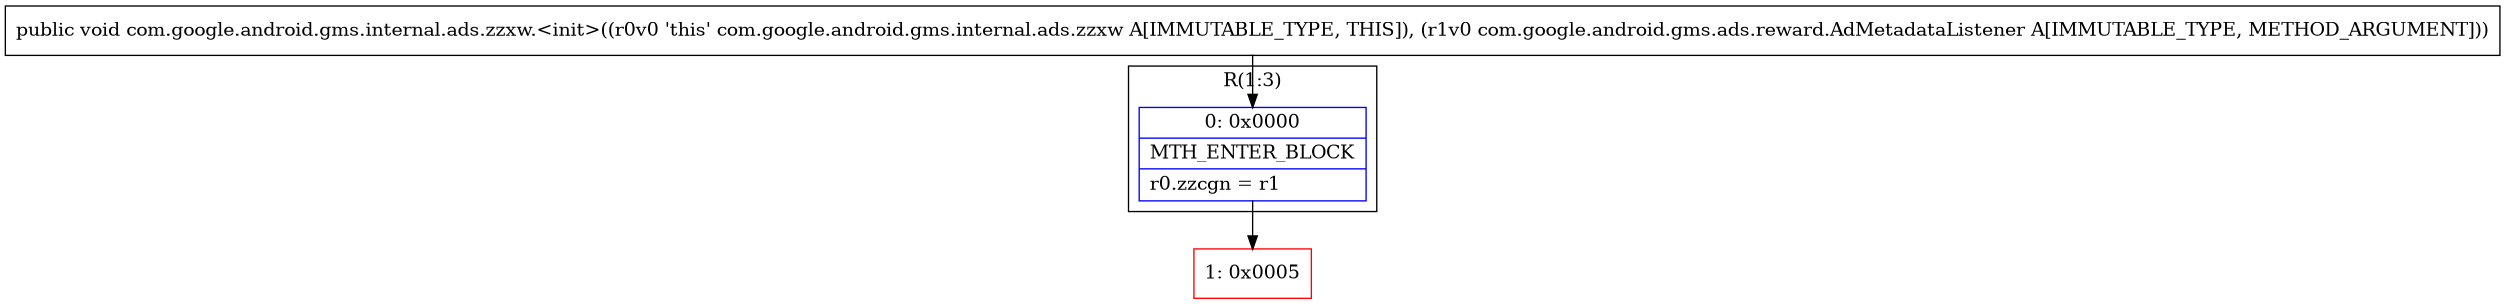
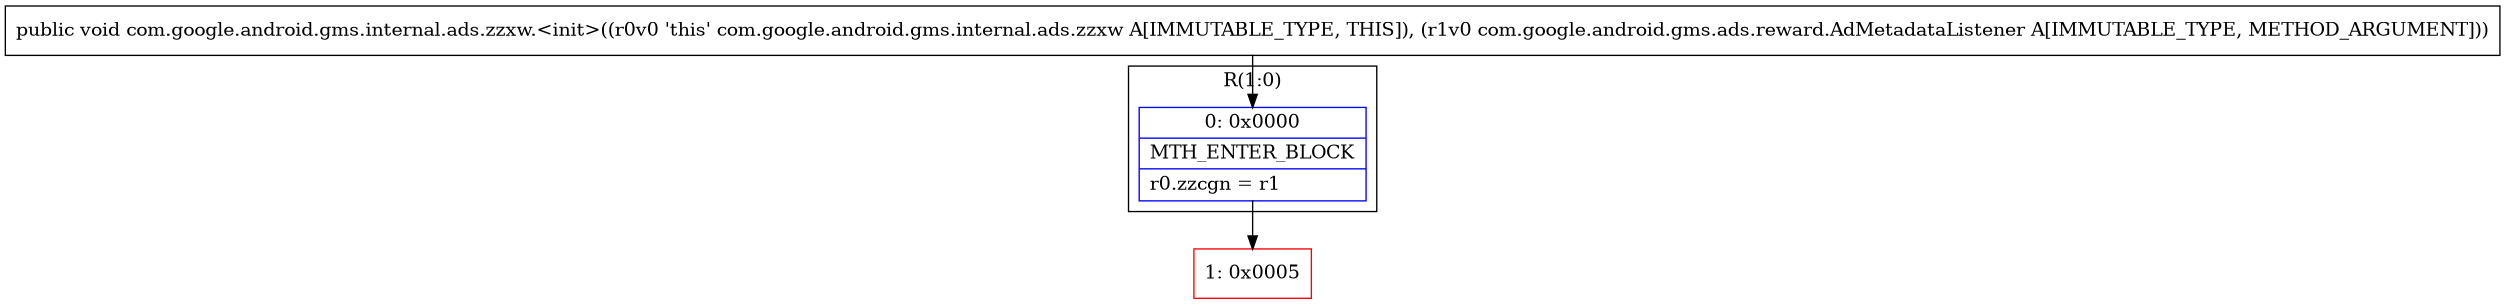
cluster "R(1:3)": label "R(1:3)" -> "R(1:0)"
